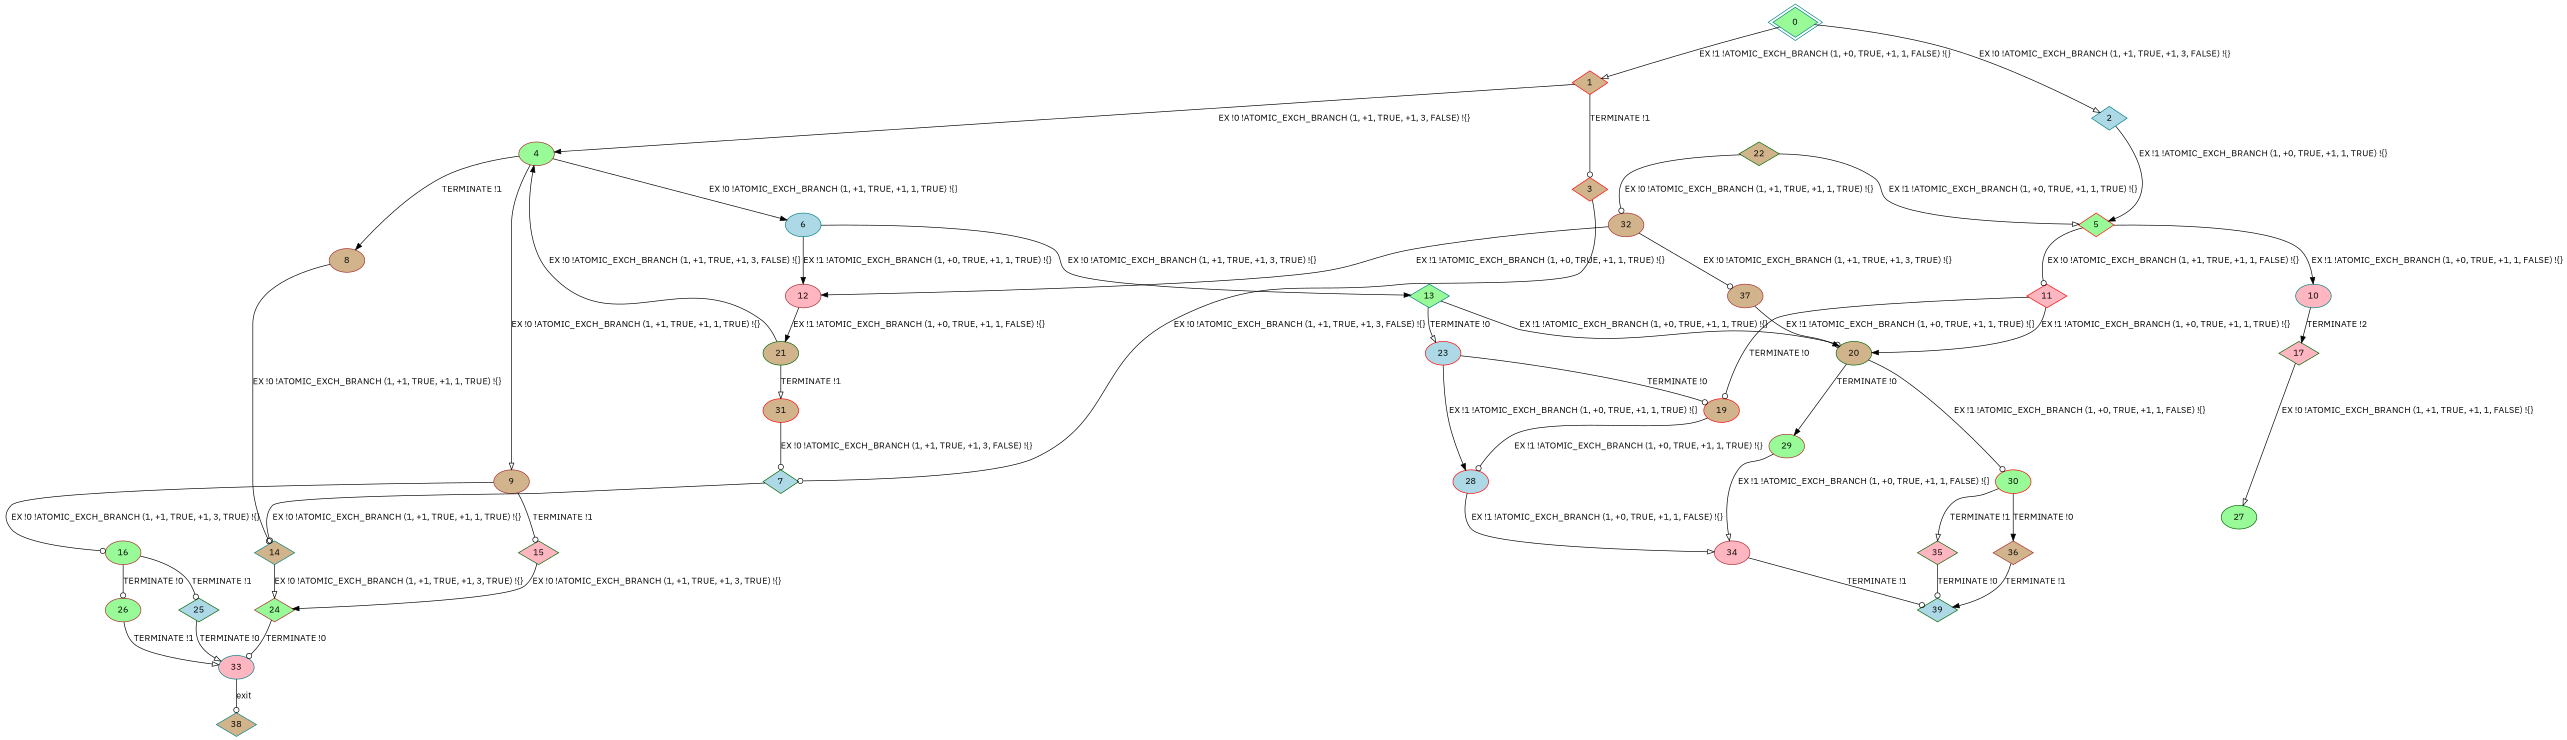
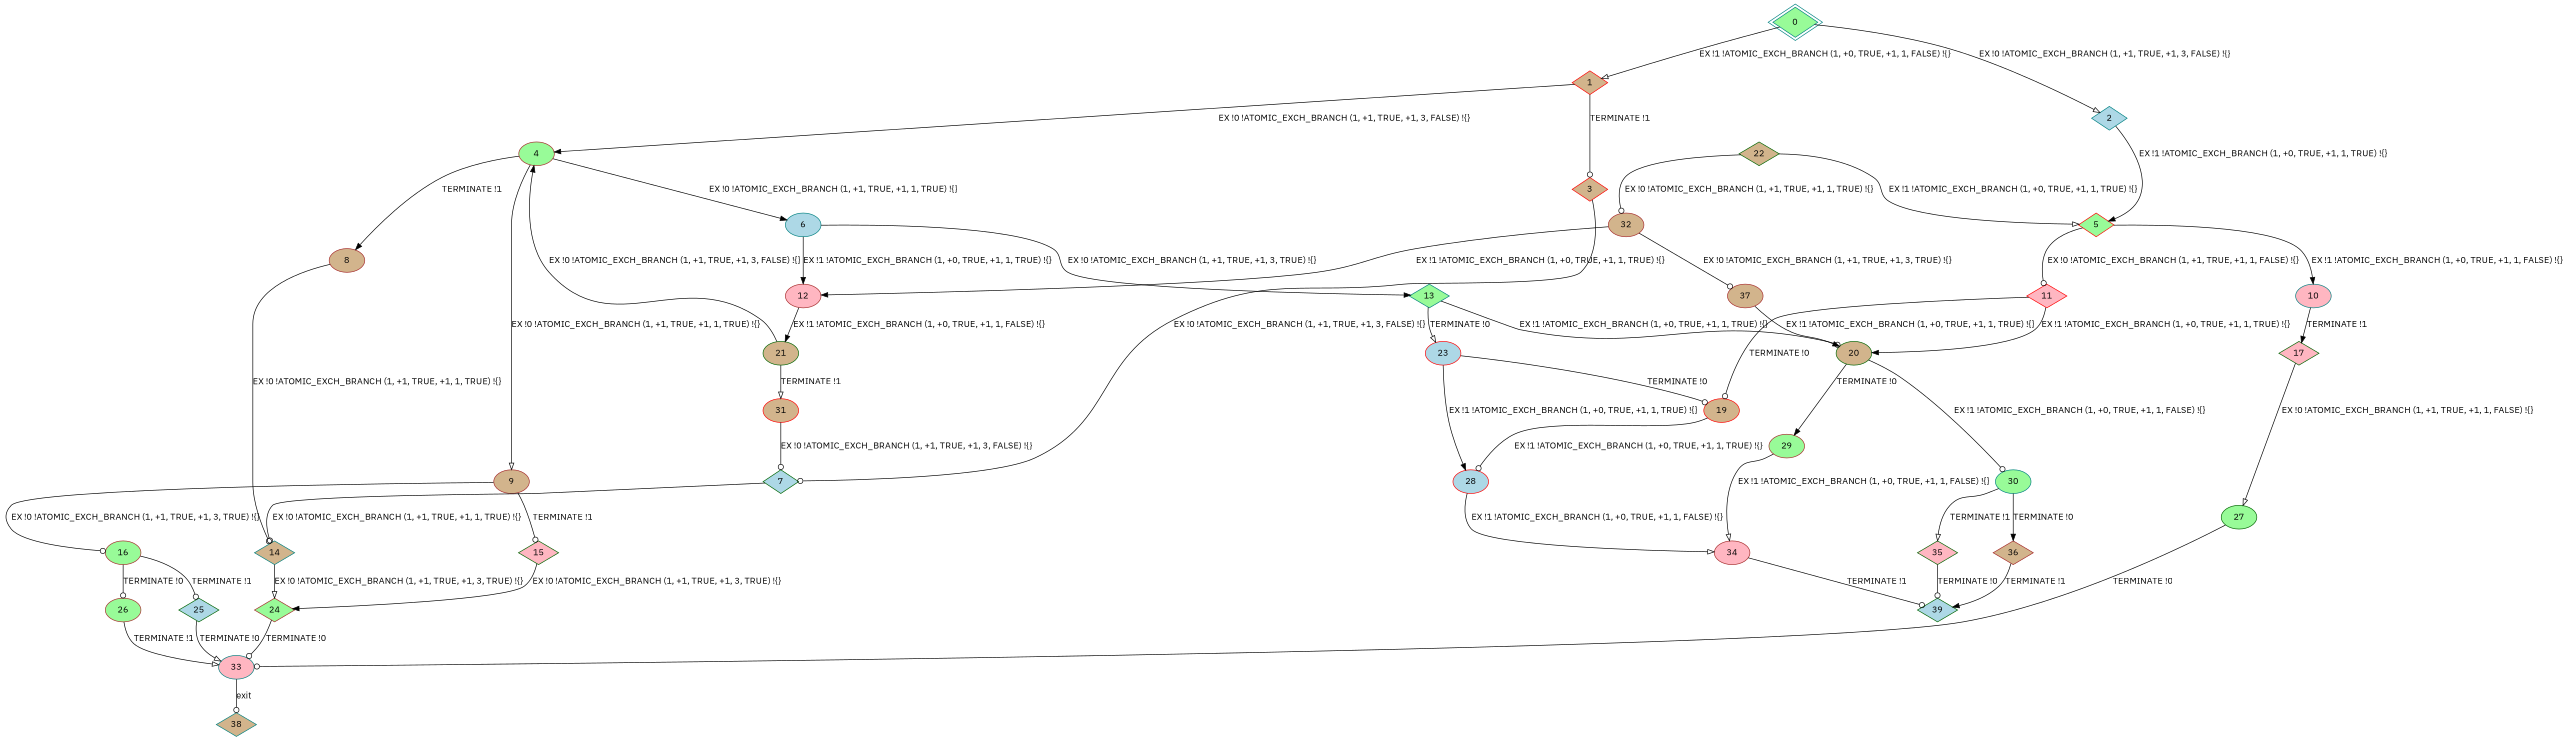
edge "10" -> "17": label "TERMINATE !2" -> "TERMINATE !1"
node "30": color red -> teal
edge "27" -> "33": added, label "TERMINATE !0"
